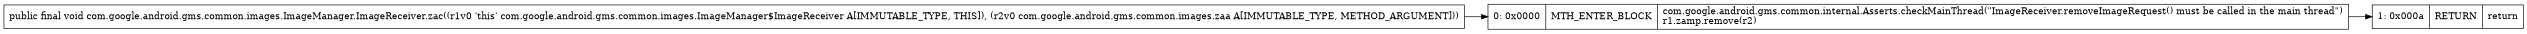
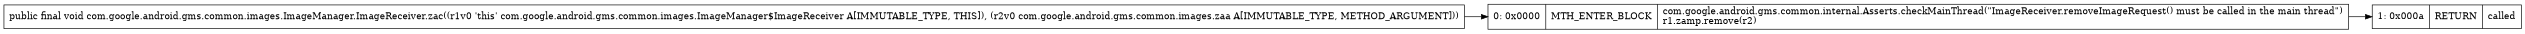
node "1: 0x000a": text "return" -> "called"
